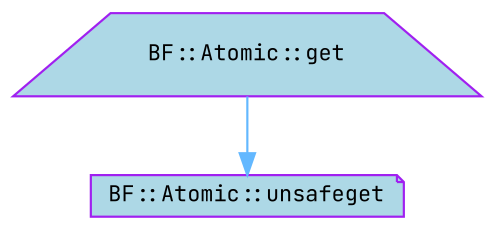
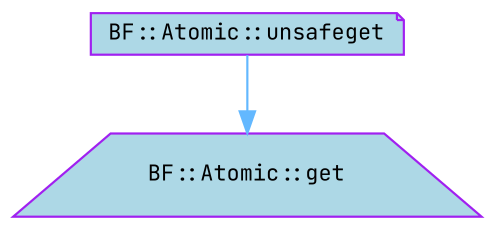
edge "BF::Atomic::get" -> "BF::Atomic::unsafeget": reversed
